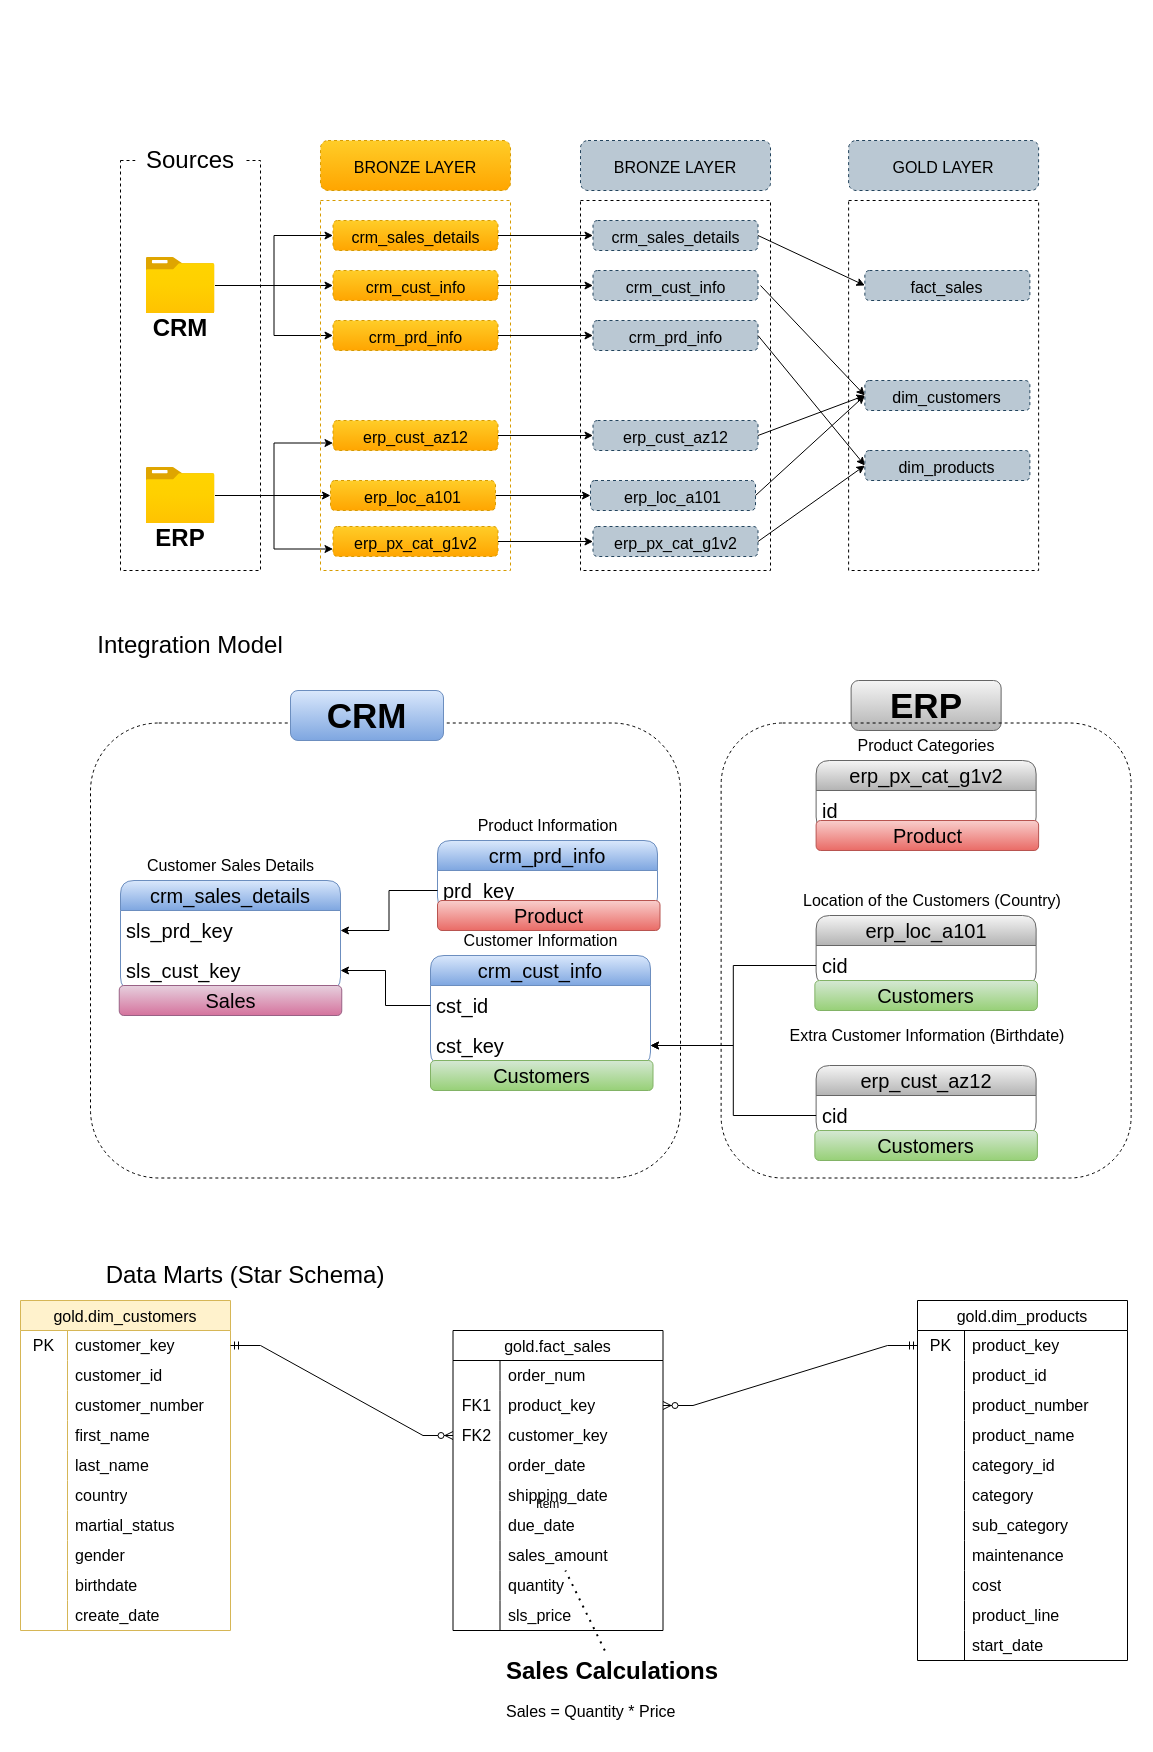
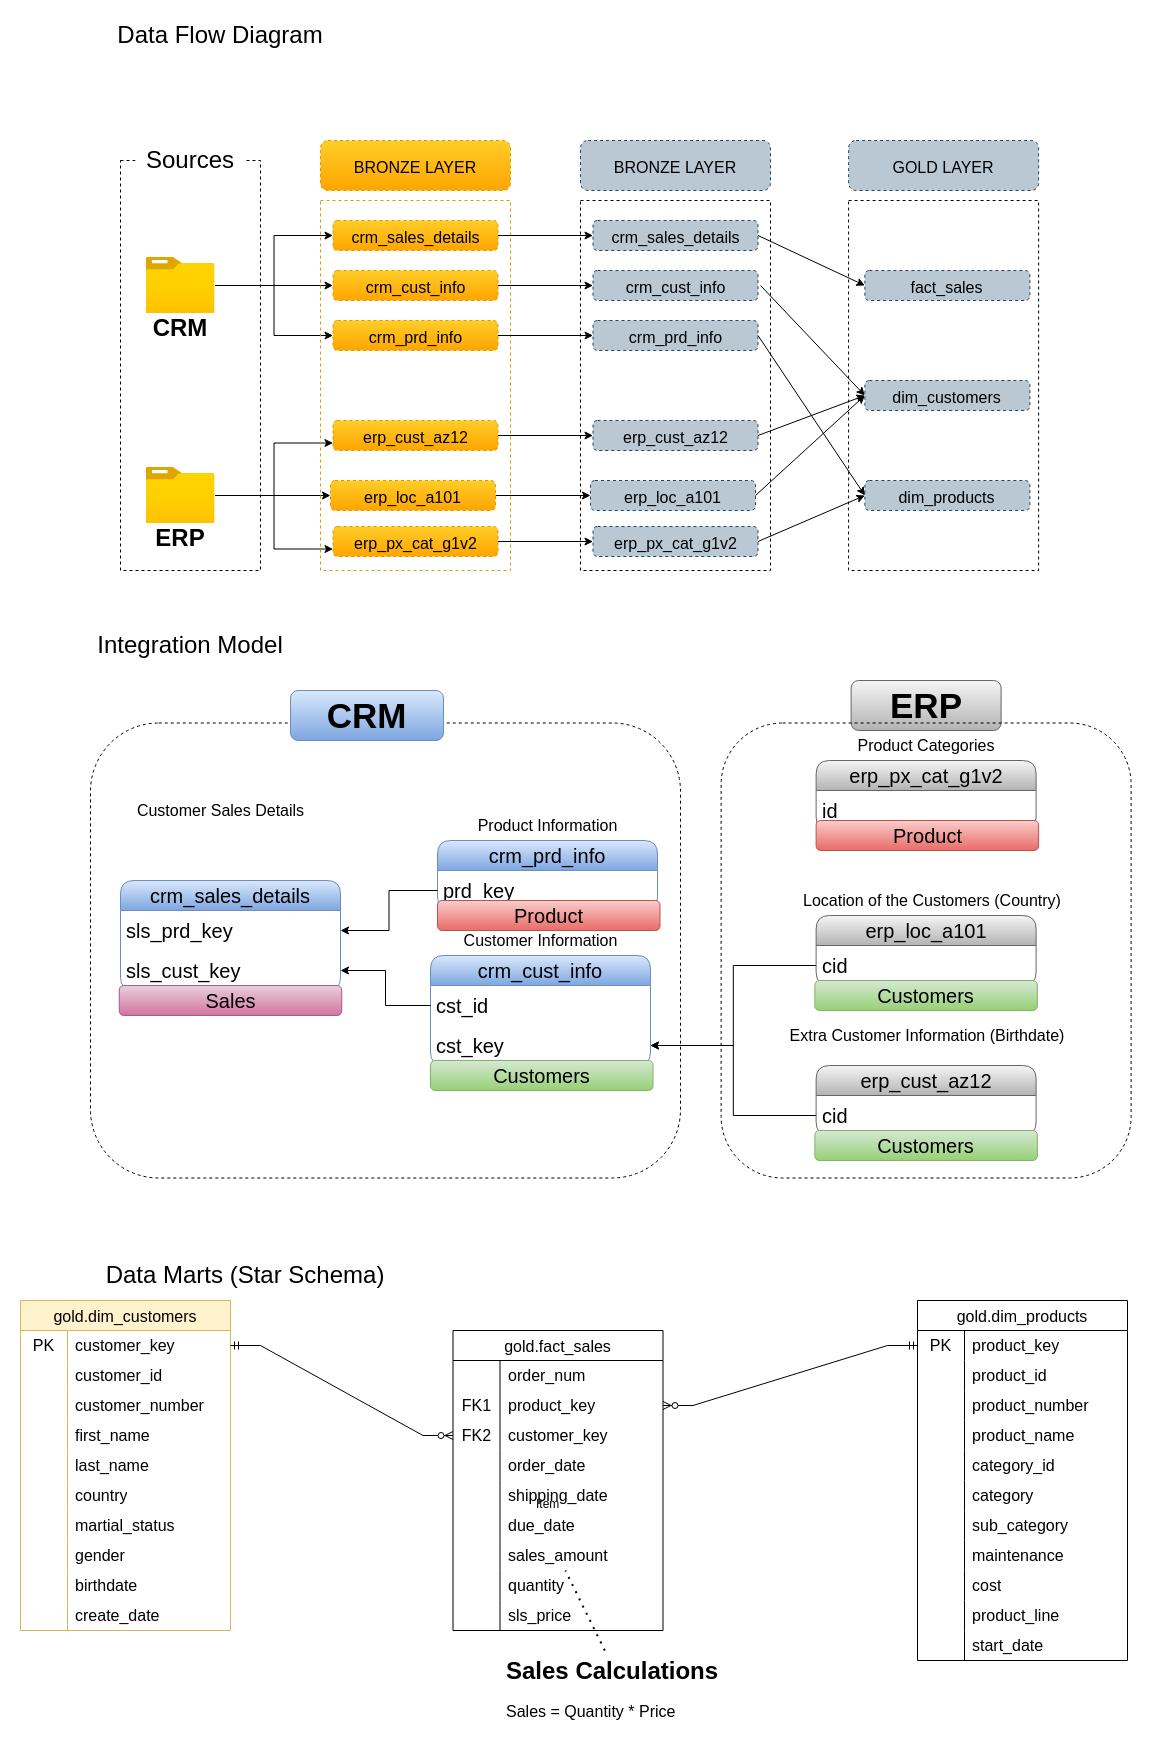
node "Data Flow Diagram": added
node "dim_products": moved (947, 466) -> (947, 496)
node "Customer Sales Details": moved (231, 866) -> (221, 811)
